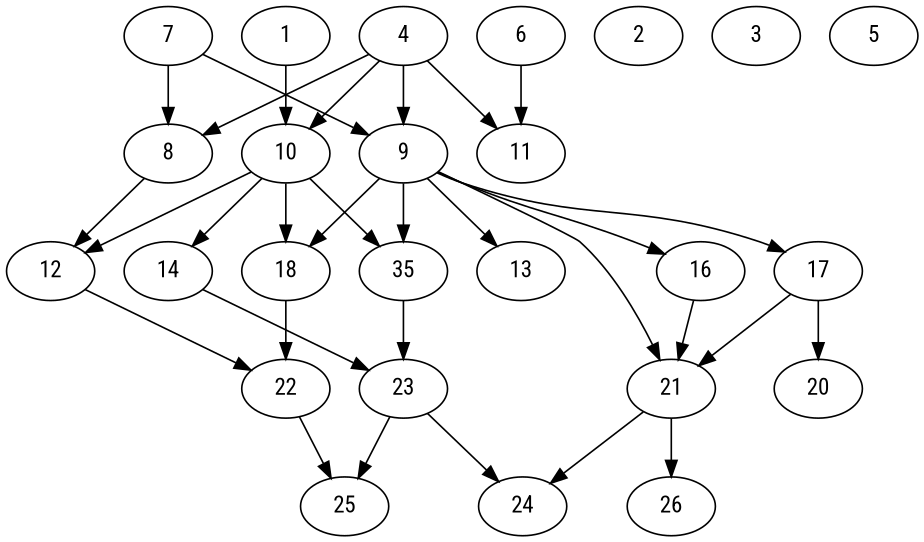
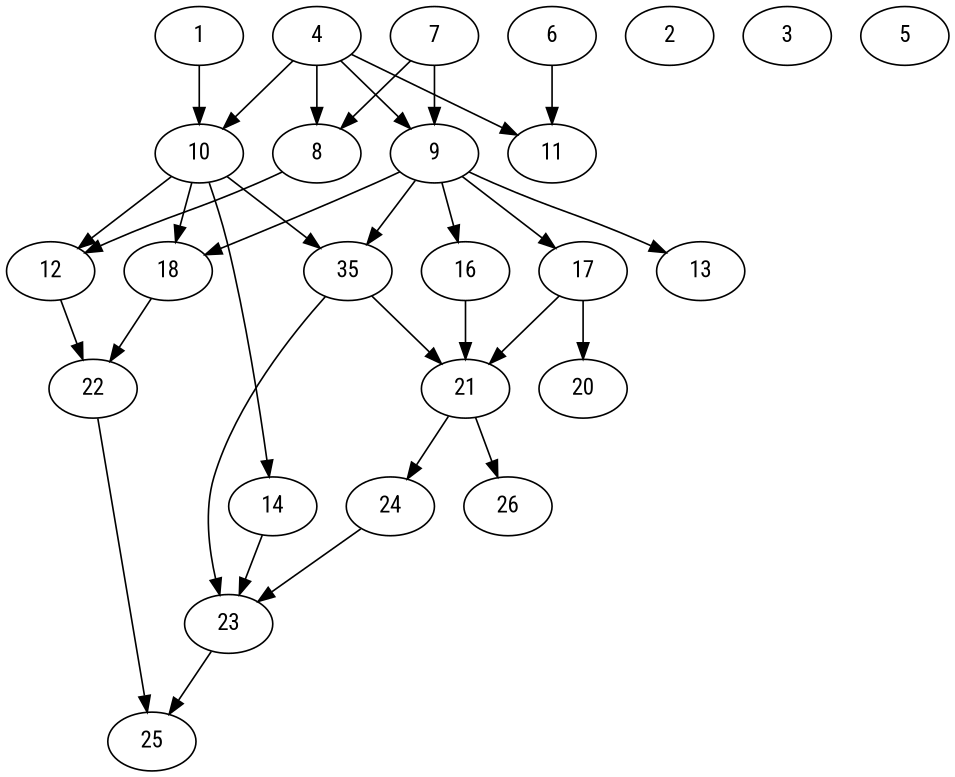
edge "9" -> "21": now "35" -> "21"
edge "23" -> "24": reversed
